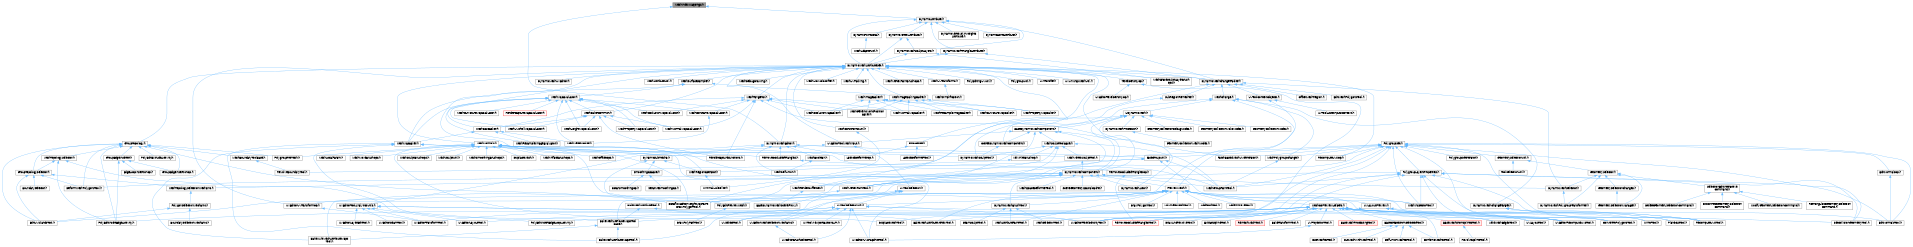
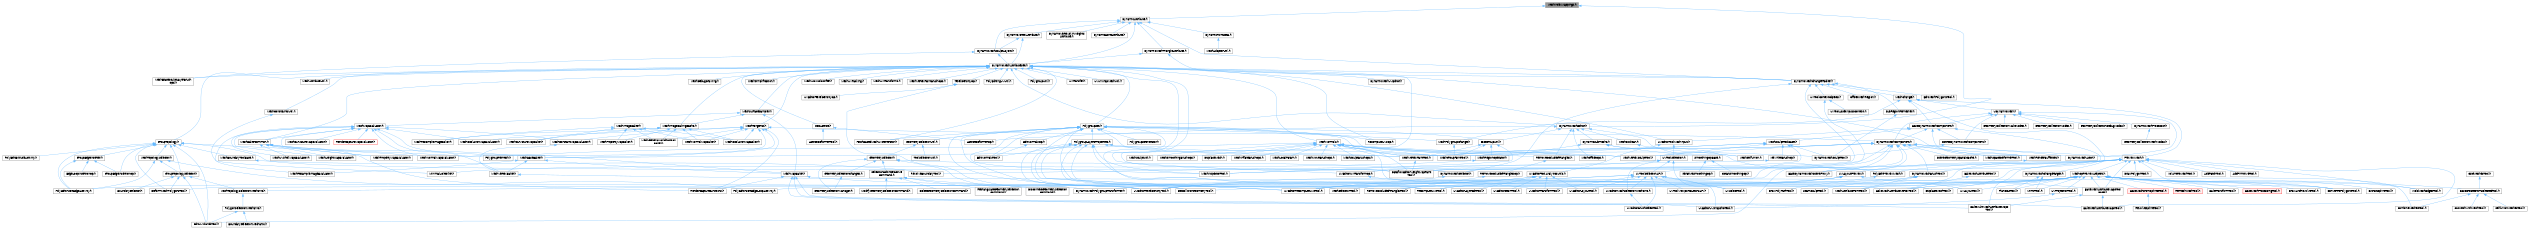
edge "PolygroupSet.h" -> "DynamicMeshAttributeSet.h": added
edge "MeshSimplification.h" -> "MeshUVTransforms.h": now "MeshSimplification.h" -> "DynamicMeshAttributeSet.h"
edge "DynamicMeshComponent.h" -> "MeshVertexSculptTool.h": reversed
edge "BakeMeshAttributeVertexTool.h" -> "MeshVertexBaker.h": added
node "DataflowEditorWeightMapPaint DrawPolygonTool.h": label "DataflowEditorWeightMapPaint DrawPolygonTool.h" -> "DataflowEditorWeightMapPaint Tool.h"
edge "EditNormalsTool.h" -> "MeshOpPreviewHelpers.h": removed
edge "BakeMeshAttributeMapsTool Base.h" -> "BakeMeshAttributeTool.h": removed
node "RemoveOccludedTrianglesTool.h": color red -> grey40
edge "CSGMeshesTool.h" -> "BaseCreateFromSelectedTool.h": reversed
